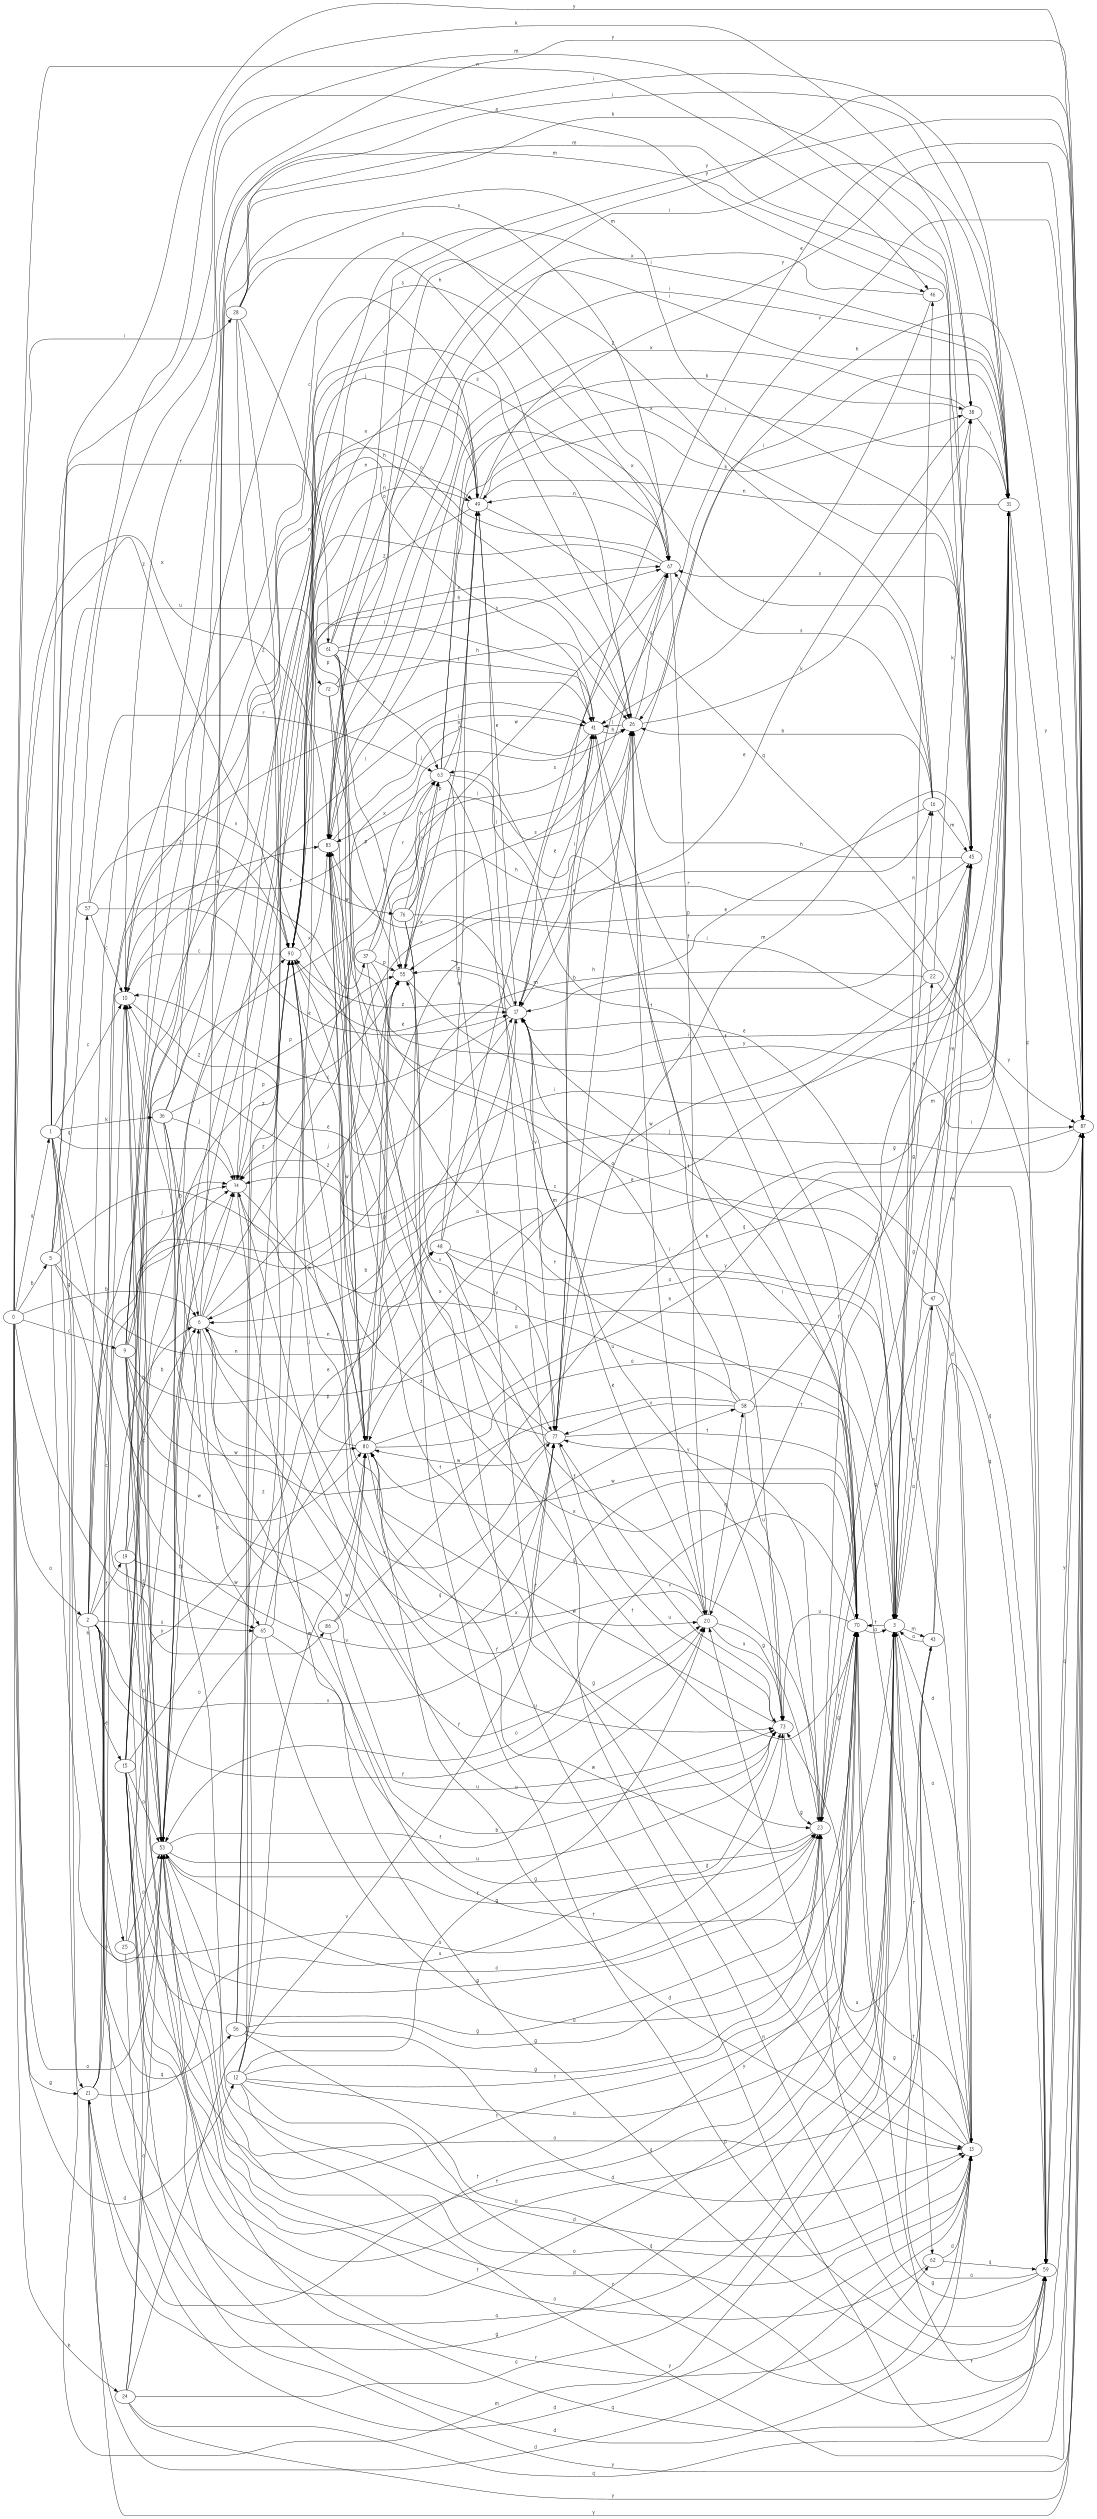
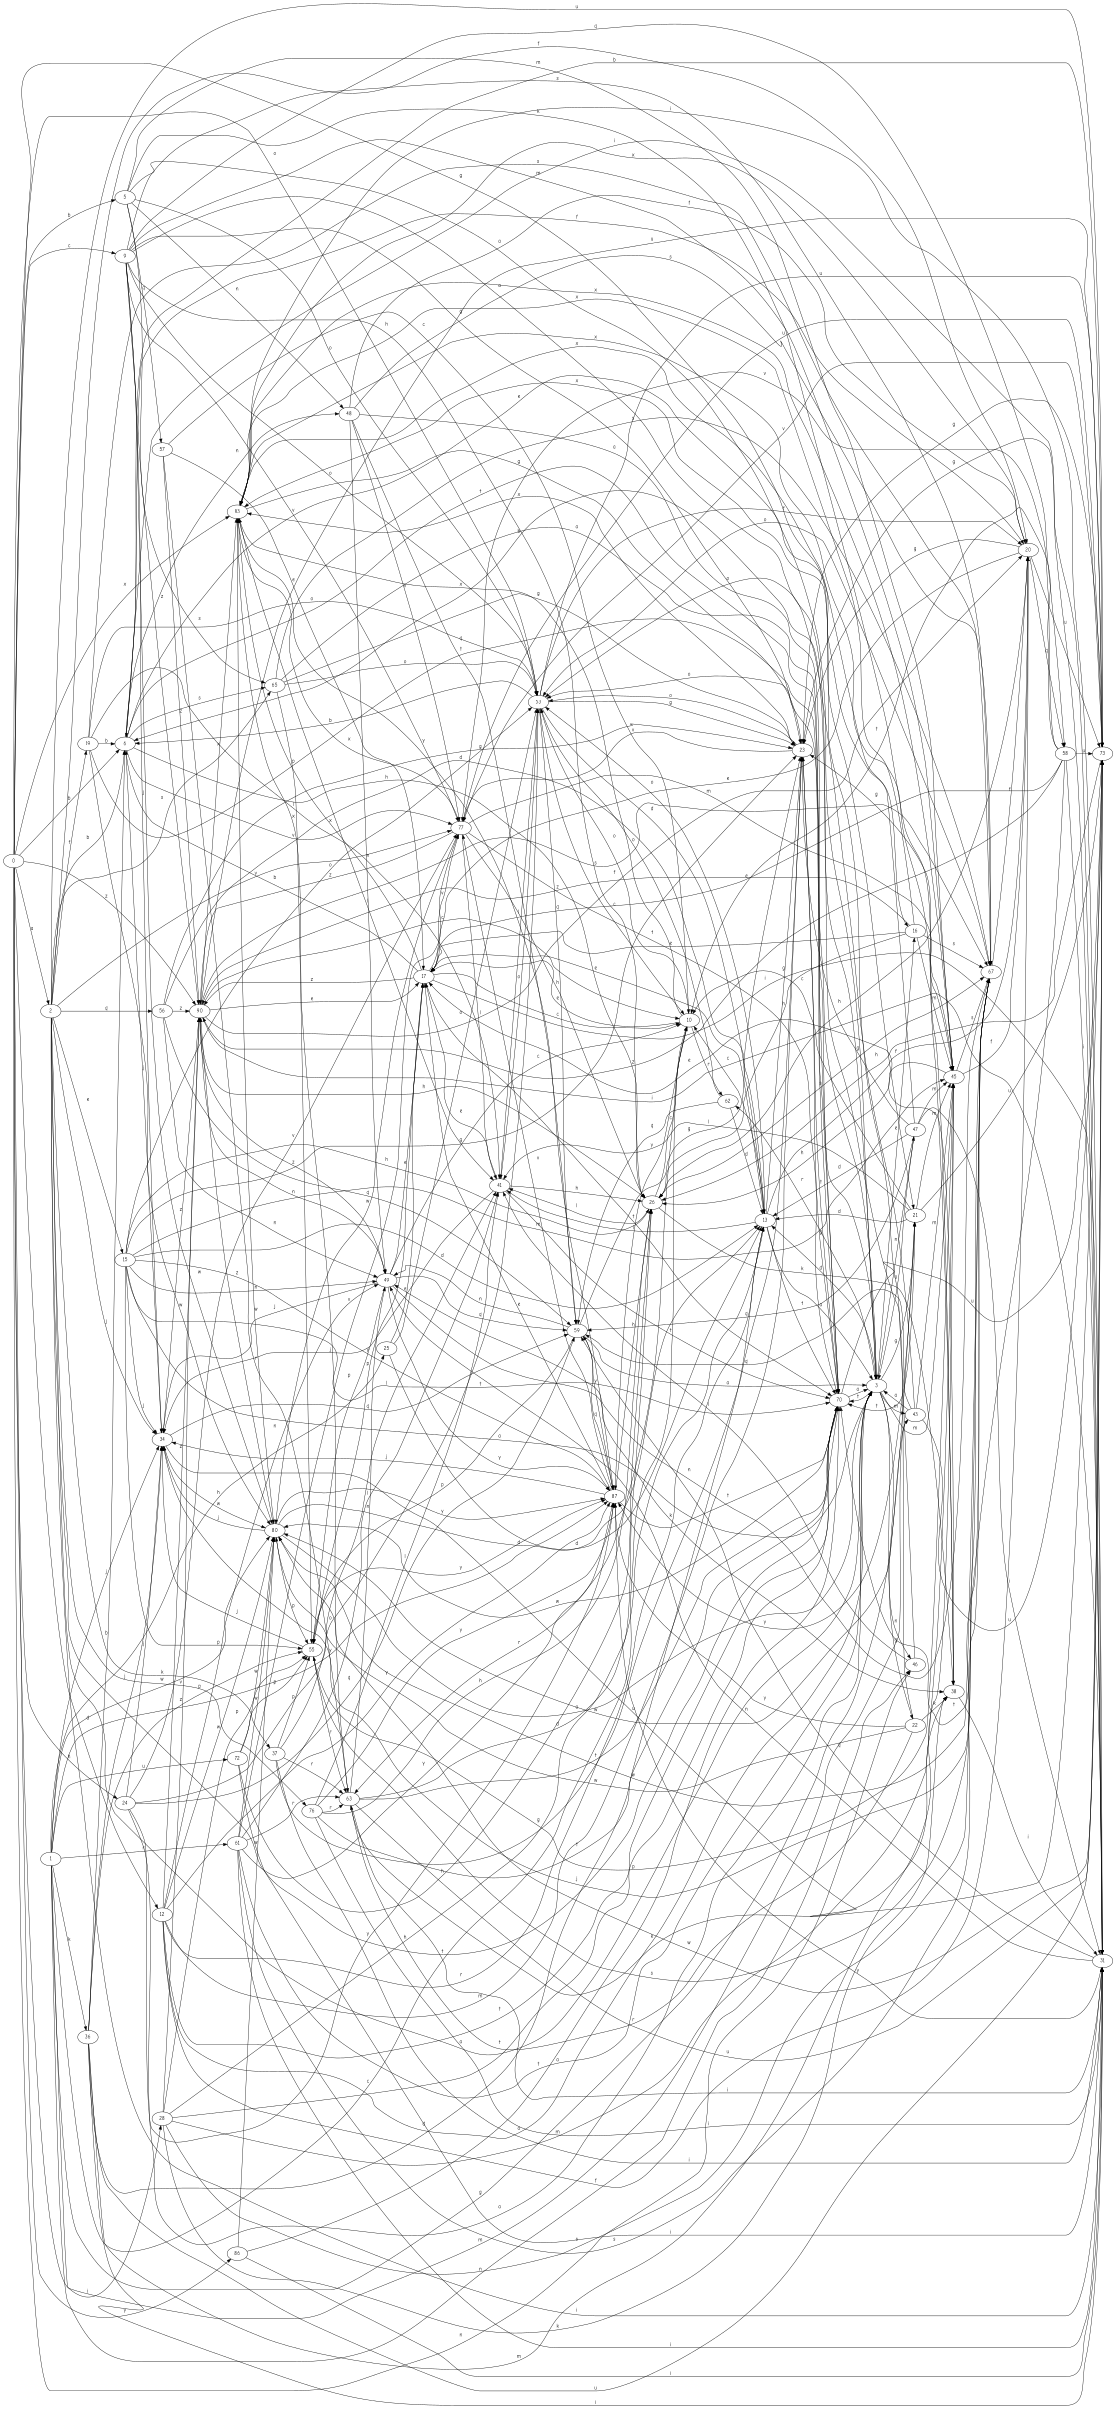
edge "0" -> "1": removed, label "a"
edge "23" -> "80": now "43" -> "80"
edge "12" -> "23": label "g" -> "m"
